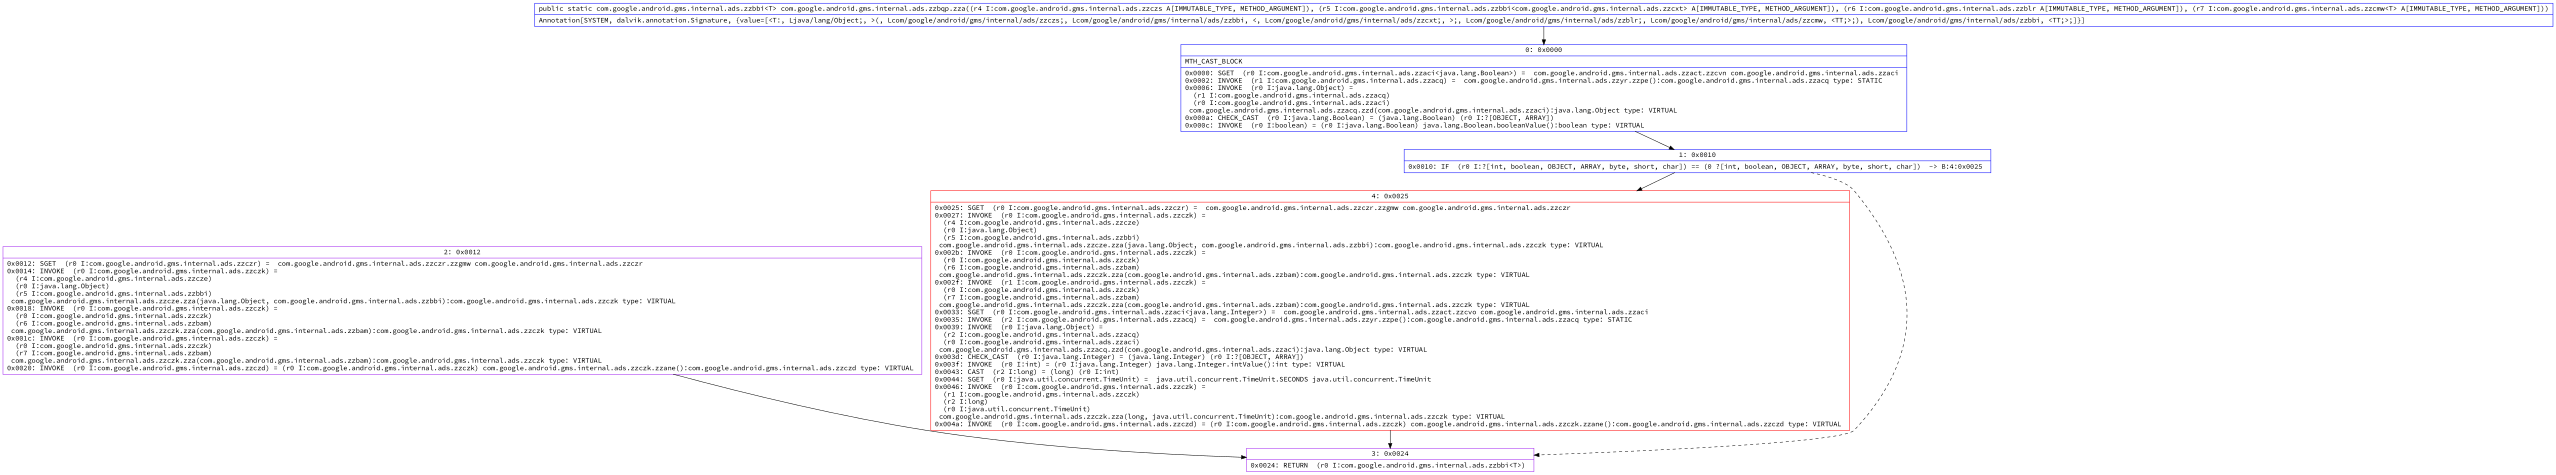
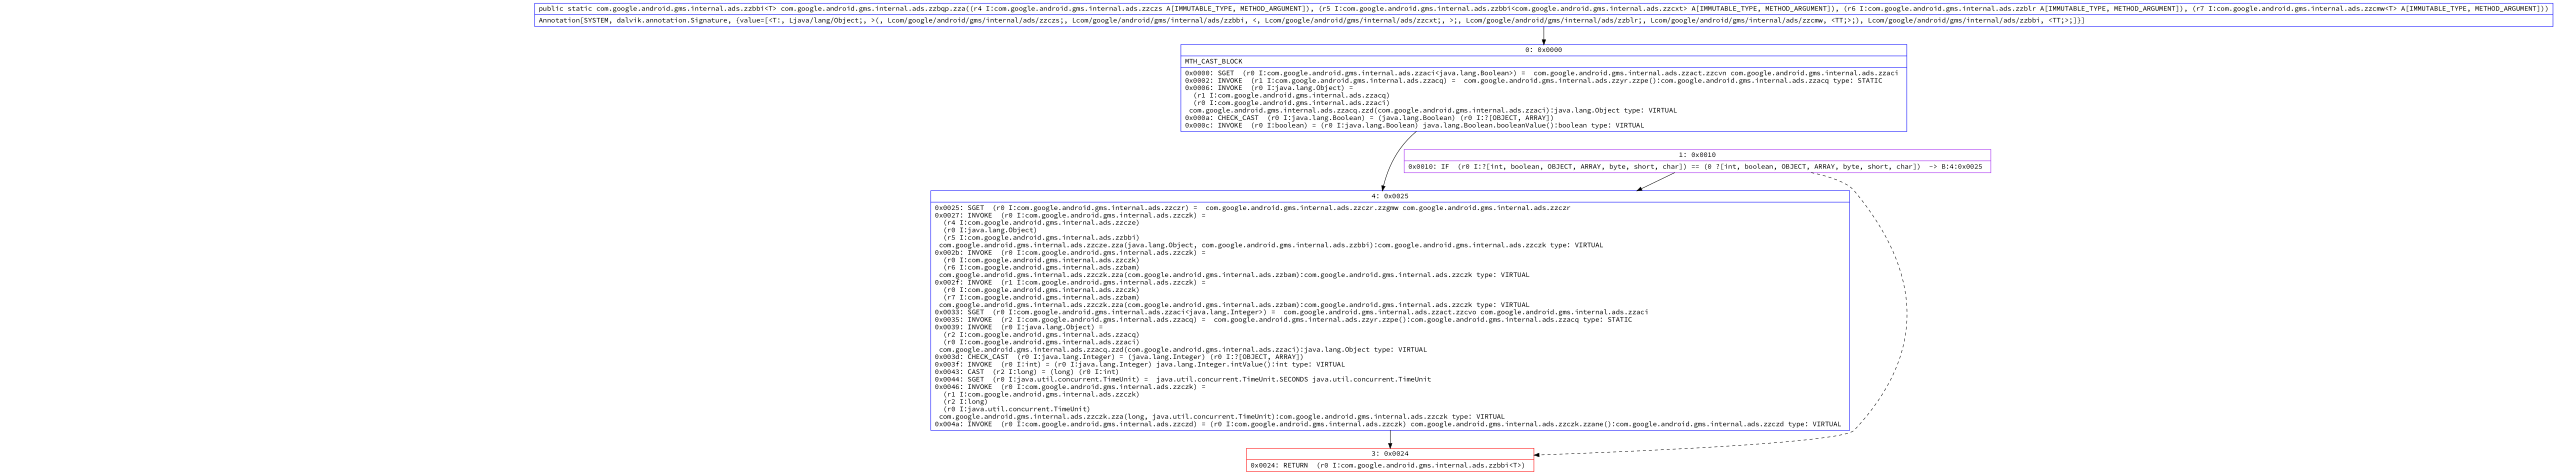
edge "0: 0x0000" -> "1: 0x0010": now "0: 0x0000" -> "4: 0x0025"
node "1: 0x0010": color blue -> purple
node "2: 0x0012": removed
node "4: 0x0025": color red -> blue
node "3: 0x0024": color purple -> red
